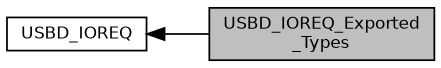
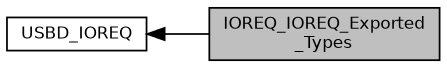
node "USBD_IOREQ_Exported _Types": label "USBD_IOREQ_Exported _Types" -> "IOREQ_IOREQ_Exported _Types"
